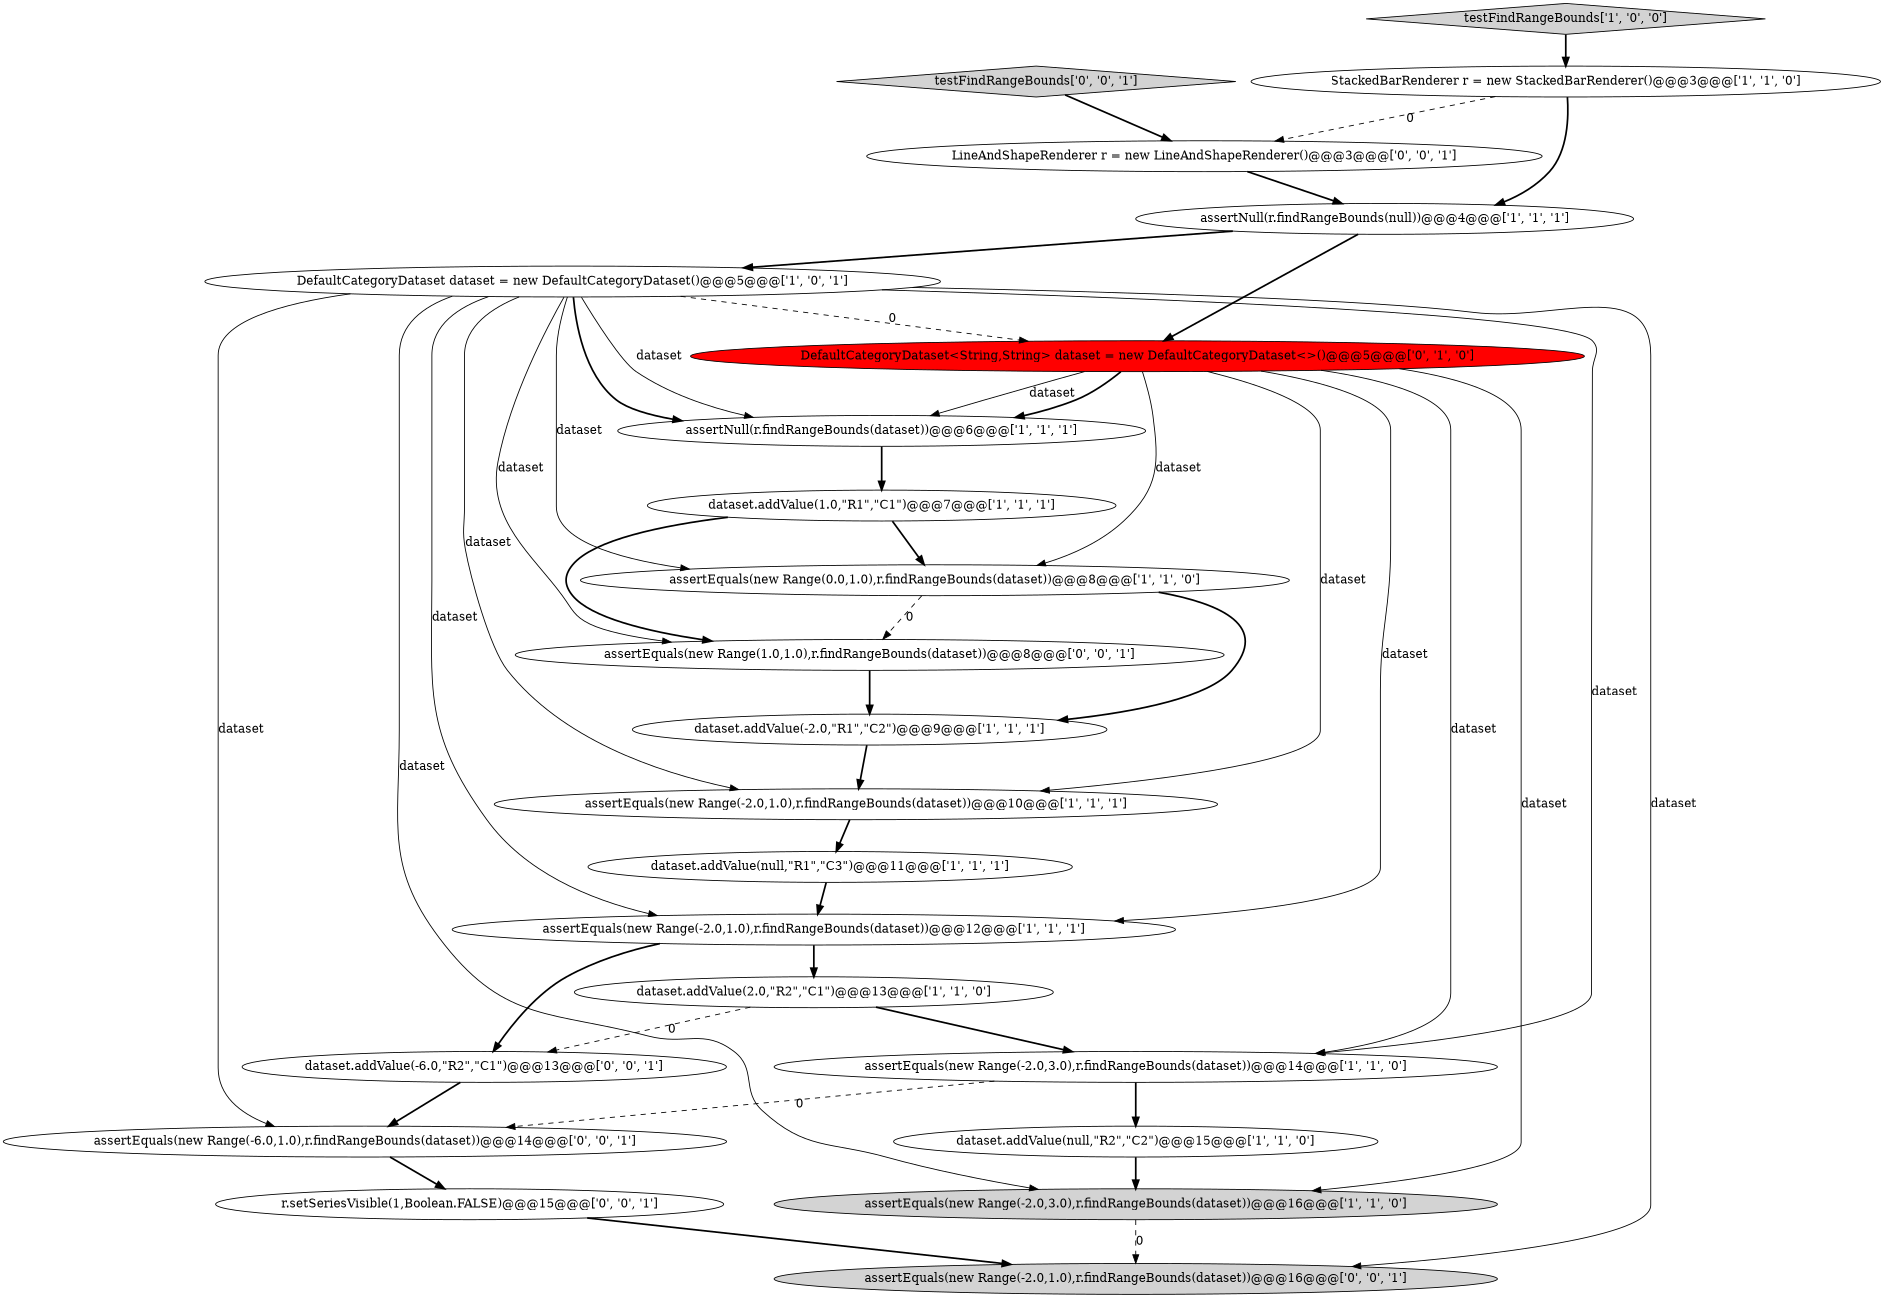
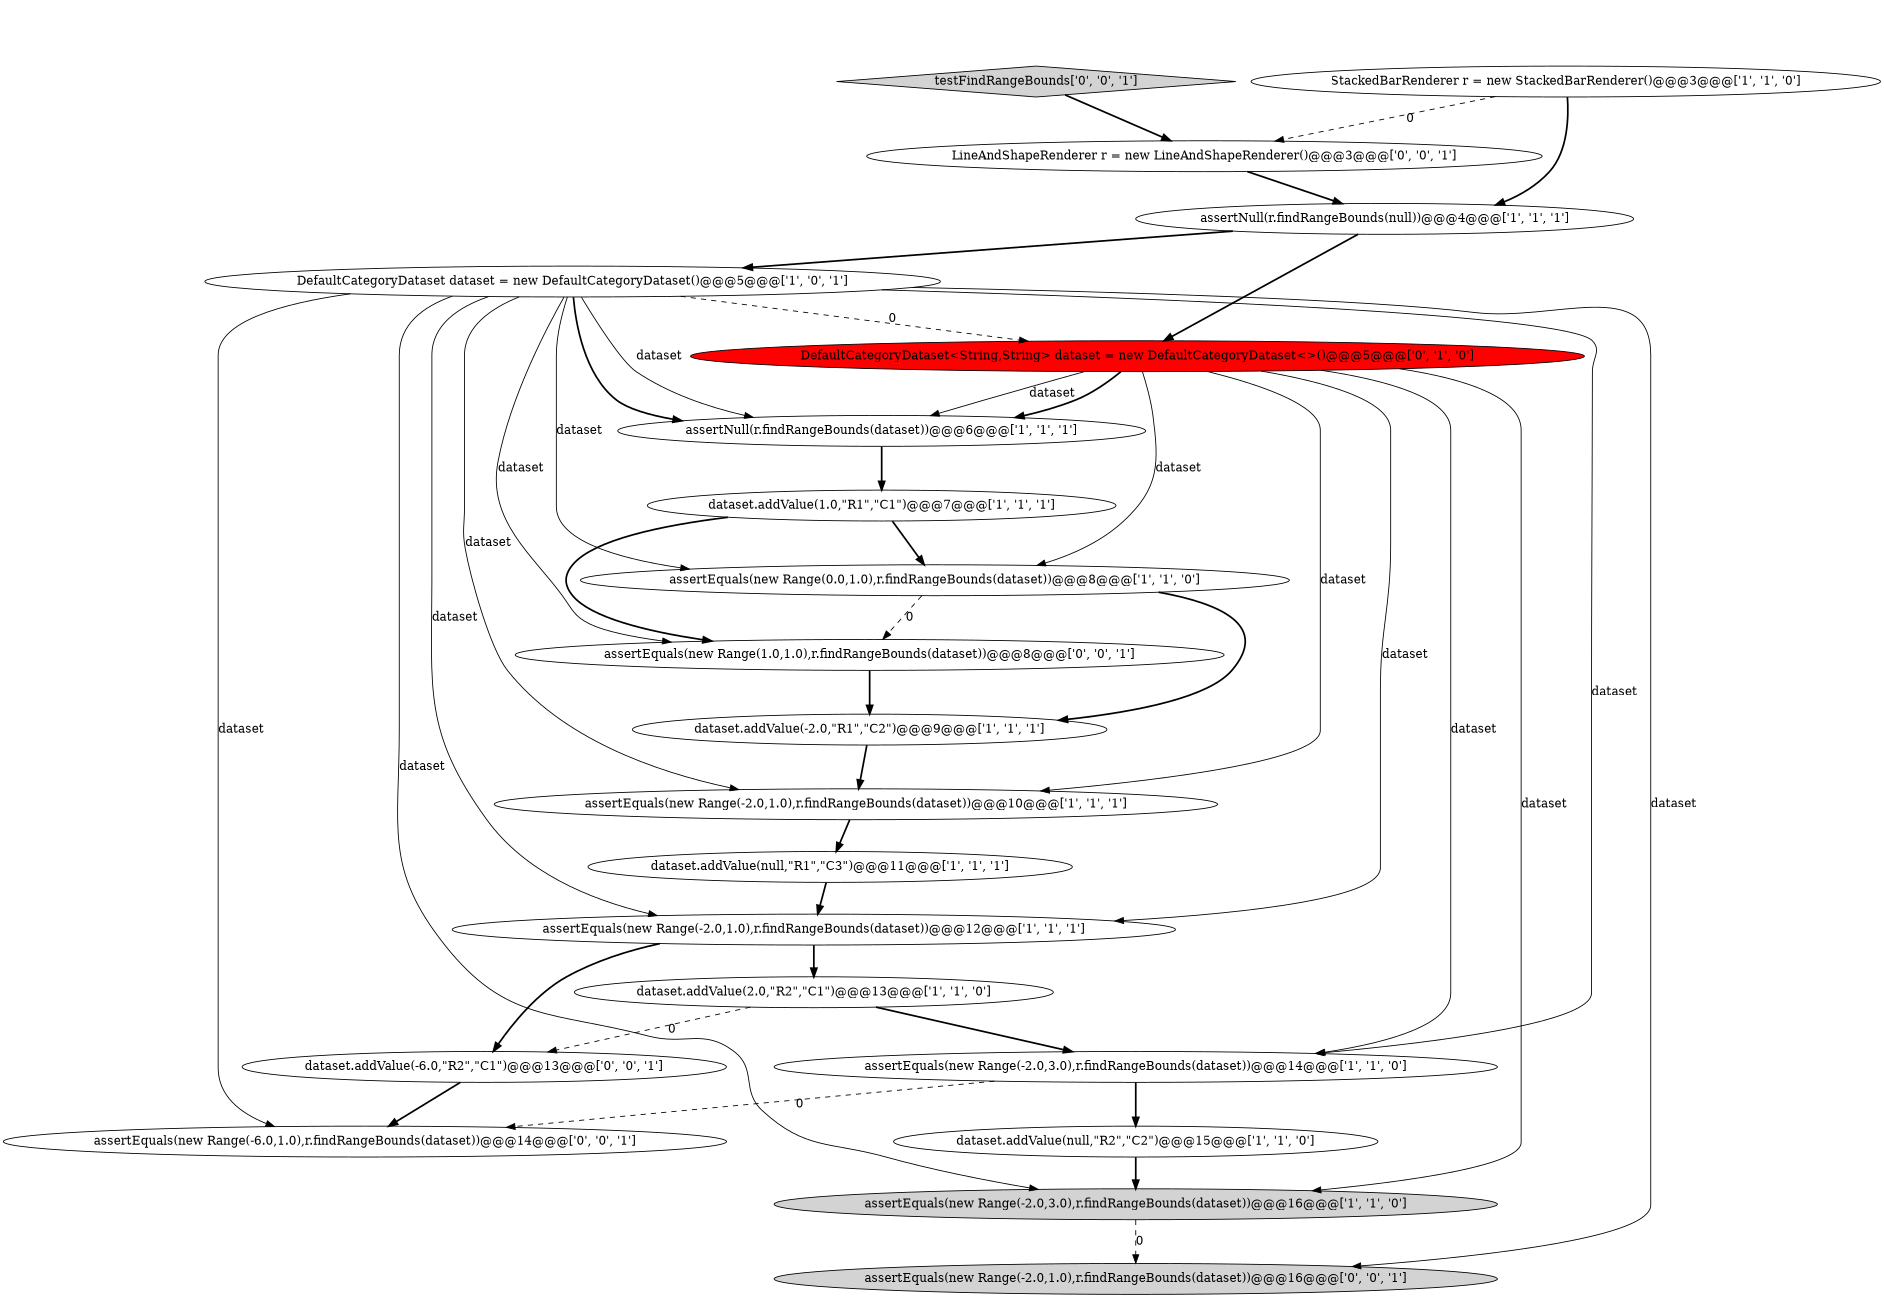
node "testFindRangeBounds['1', '0', '0']": removed
node "r.setSeriesVisible(1,Boolean.FALSE)@@@15@@@['0', '0', '1']": removed
